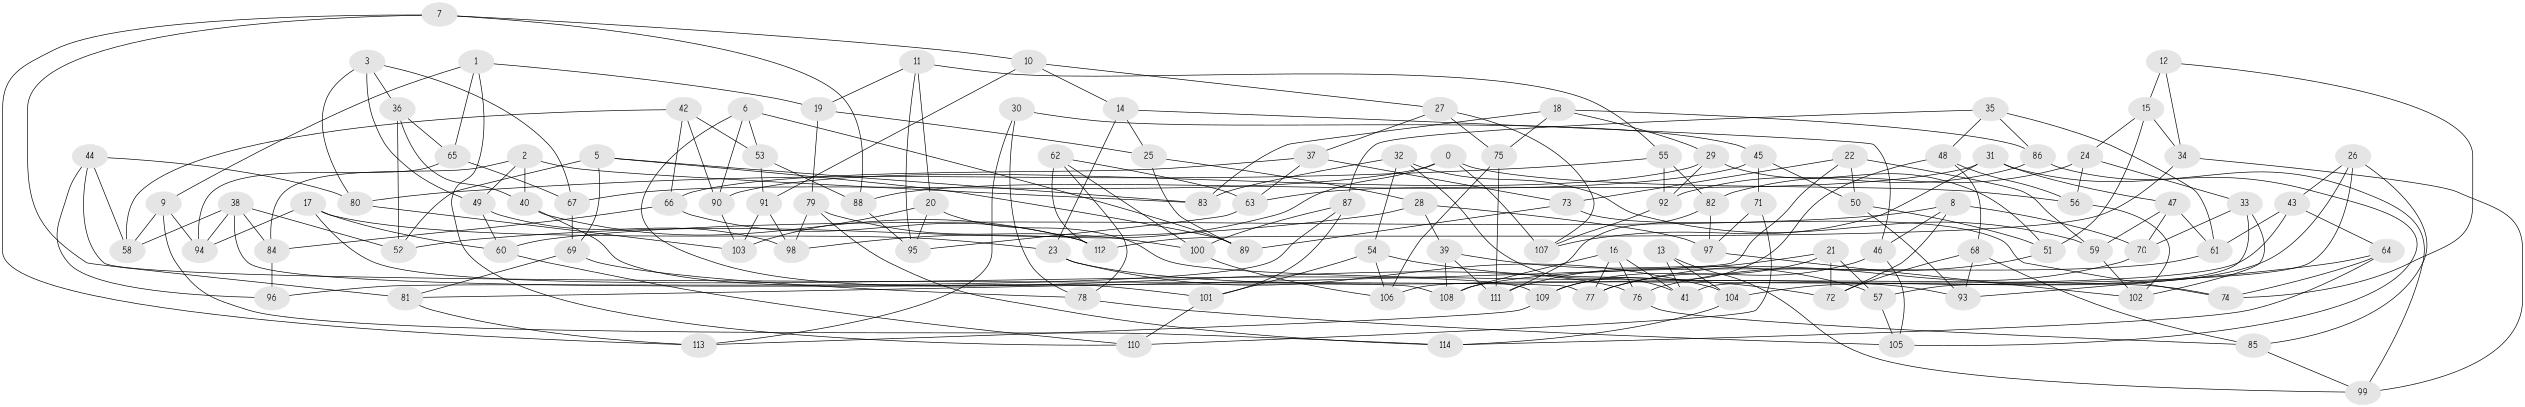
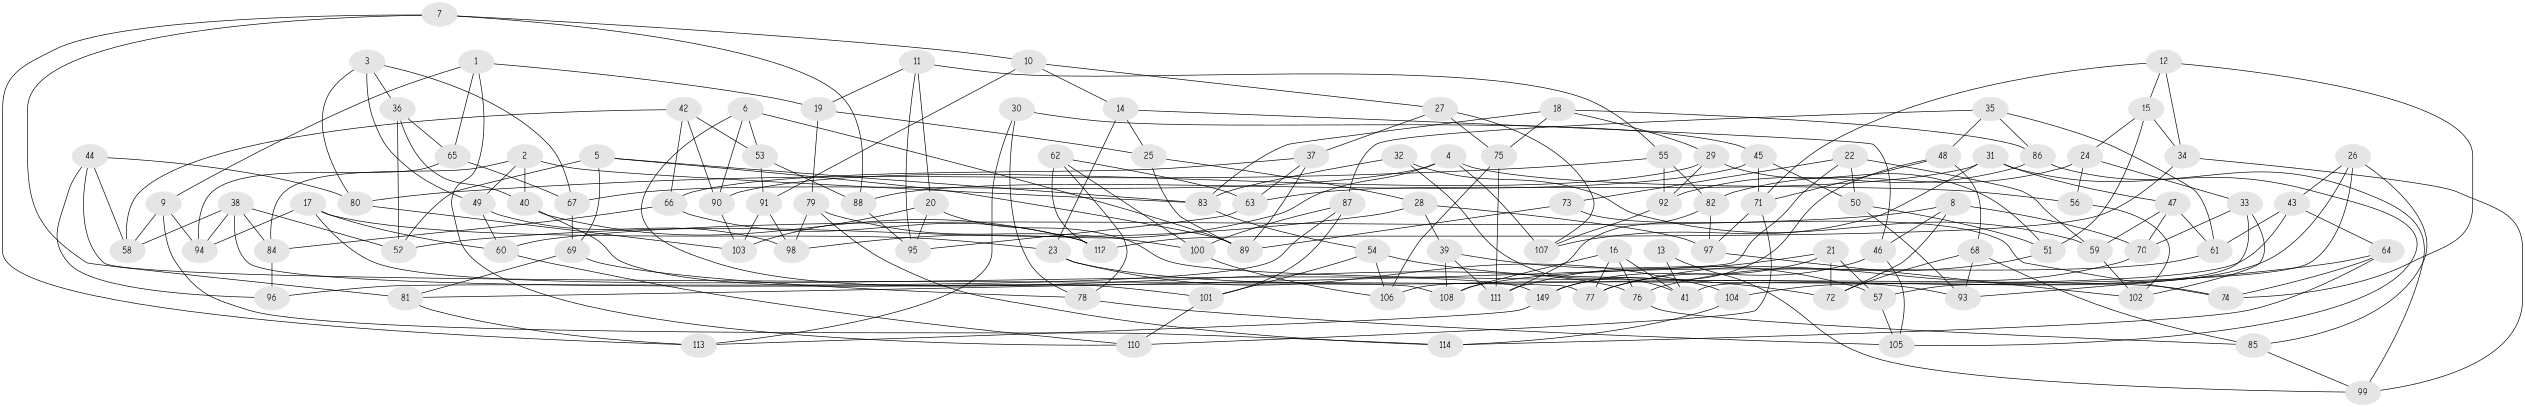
edge "12" -- "71": added
node "0": label "0" -> "4"
edge "37" -- "73": now "37" -- "89"
edge "48" -- "56": now "48" -- "71"
edge "32" -- "54": now "83" -- "54"
edge "13" -- "104": removed
node "109": label "109" -> "149"
